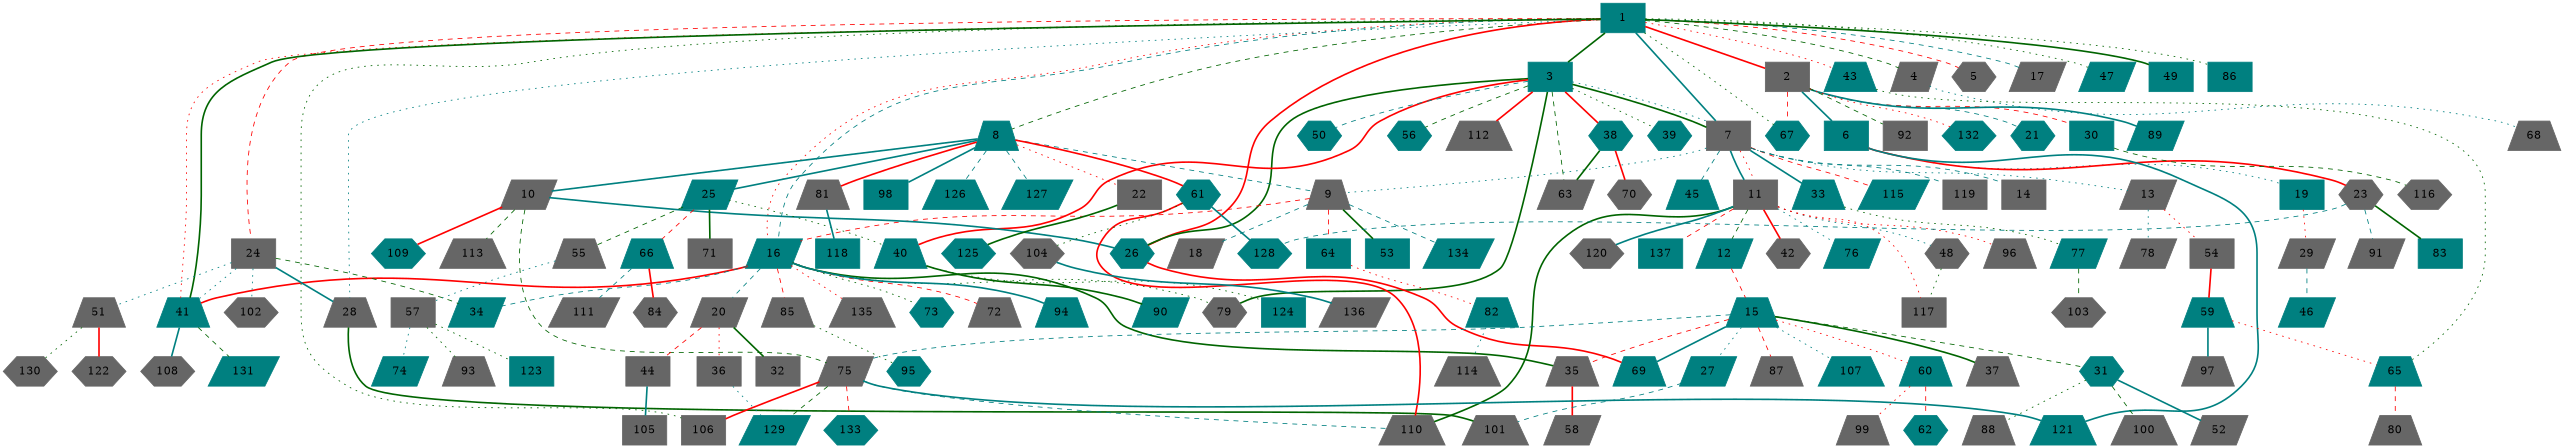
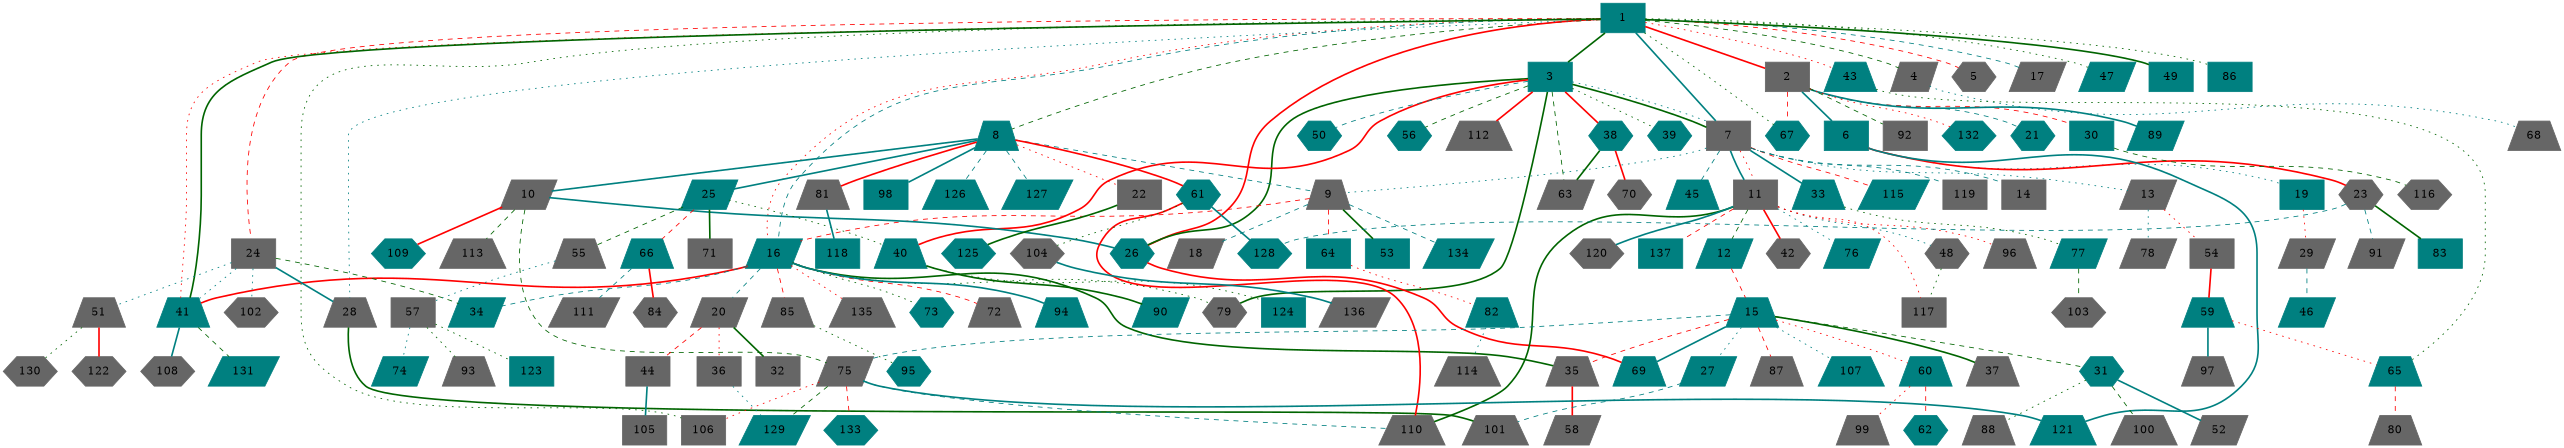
edge "75" -- "106": style bold -> dotted
